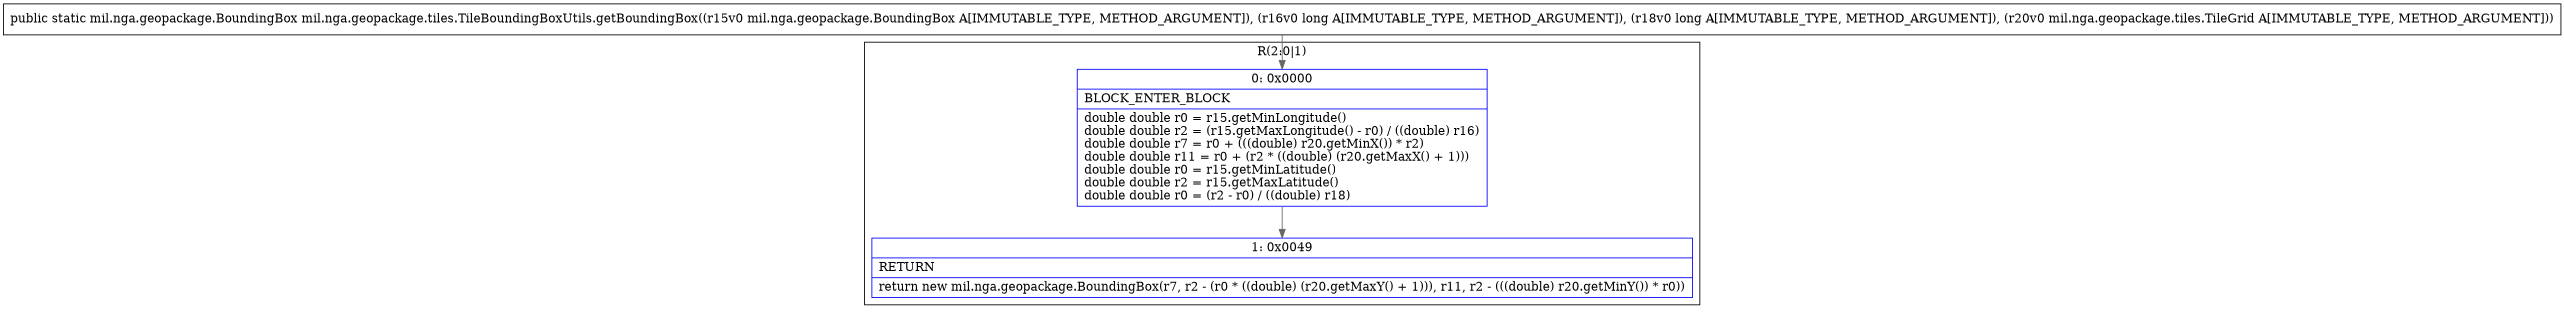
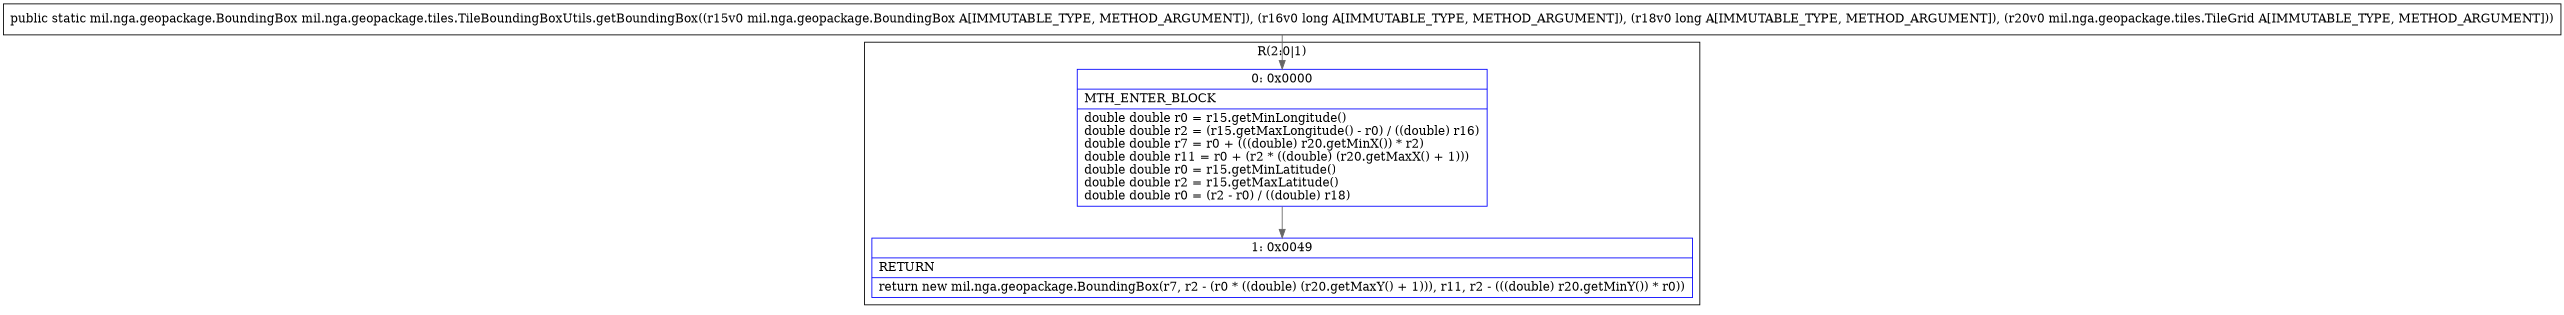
node "0: 0x0000": text "BLOCK_ENTER_BLOCK" -> "MTH_ENTER_BLOCK"
